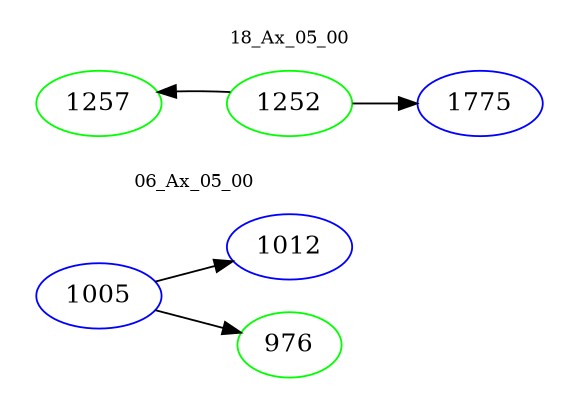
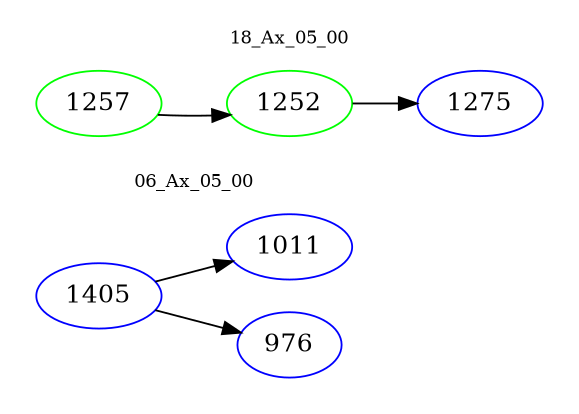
edge "1252" -> "1257": reversed
node "1775": label "1775" -> "1275"
node "1012": label "1012" -> "1011"
node "1005": label "1005" -> "1405"
node "976": color green -> blue
